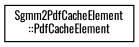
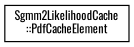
node "Sgmm2PdfCacheElement ::PdfCacheElement": label "Sgmm2PdfCacheElement ::PdfCacheElement" -> "Sgmm2LikelihoodCache ::PdfCacheElement"
